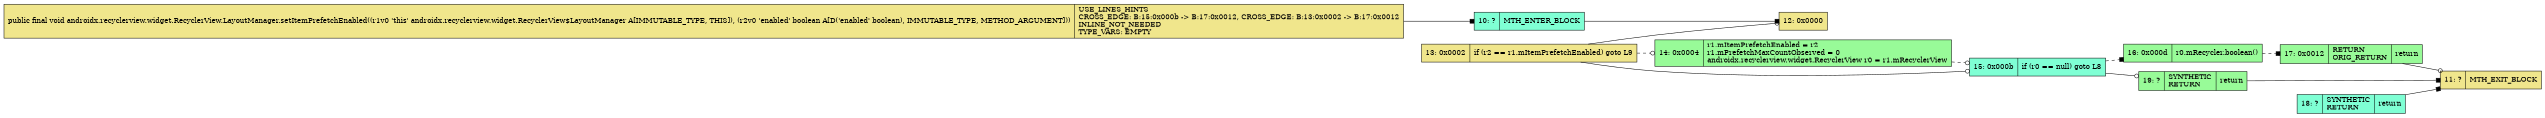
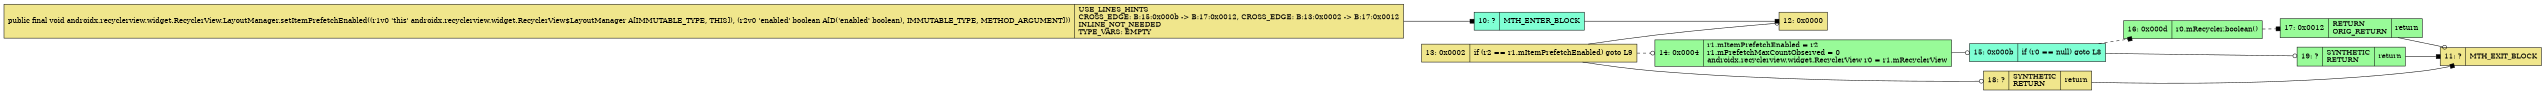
edge "14: 0x0004" -> "15: 0x000b": style dashed -> solid
edge "13: 0x0002" -> "15: 0x000b": now "13: 0x0002" -> "18: ?"
node "18: ?": fillcolor aquamarine -> khaki
